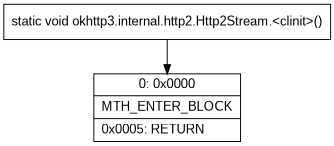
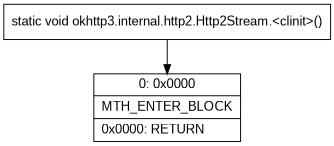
node "0: 0x0000": text "0x0005: RETURN" -> "0x0000: RETURN"
